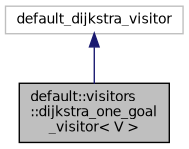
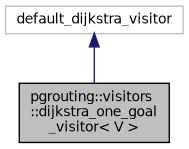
node "default::visitors ::dijkstra_one_goal _visitor< V >": label "default::visitors ::dijkstra_one_goal _visitor< V >" -> "pgrouting::visitors ::dijkstra_one_goal _visitor< V >"
